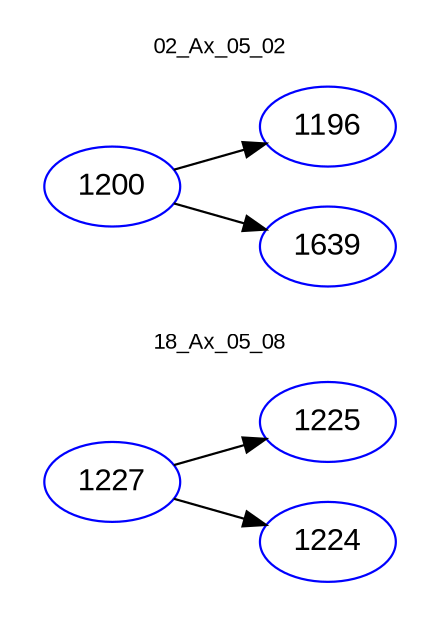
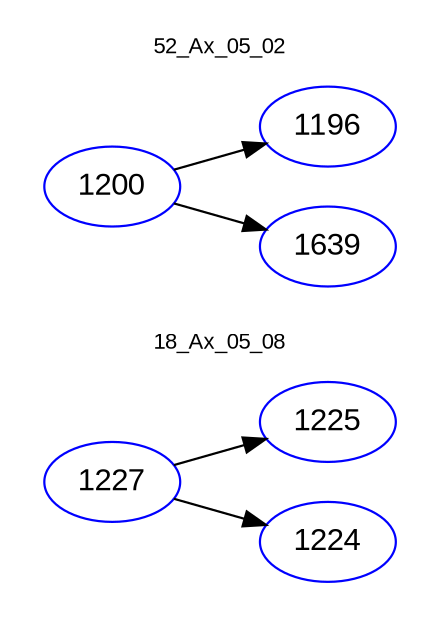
cluster "02_Ax_05_02": label "02_Ax_05_02" -> "52_Ax_05_02"
